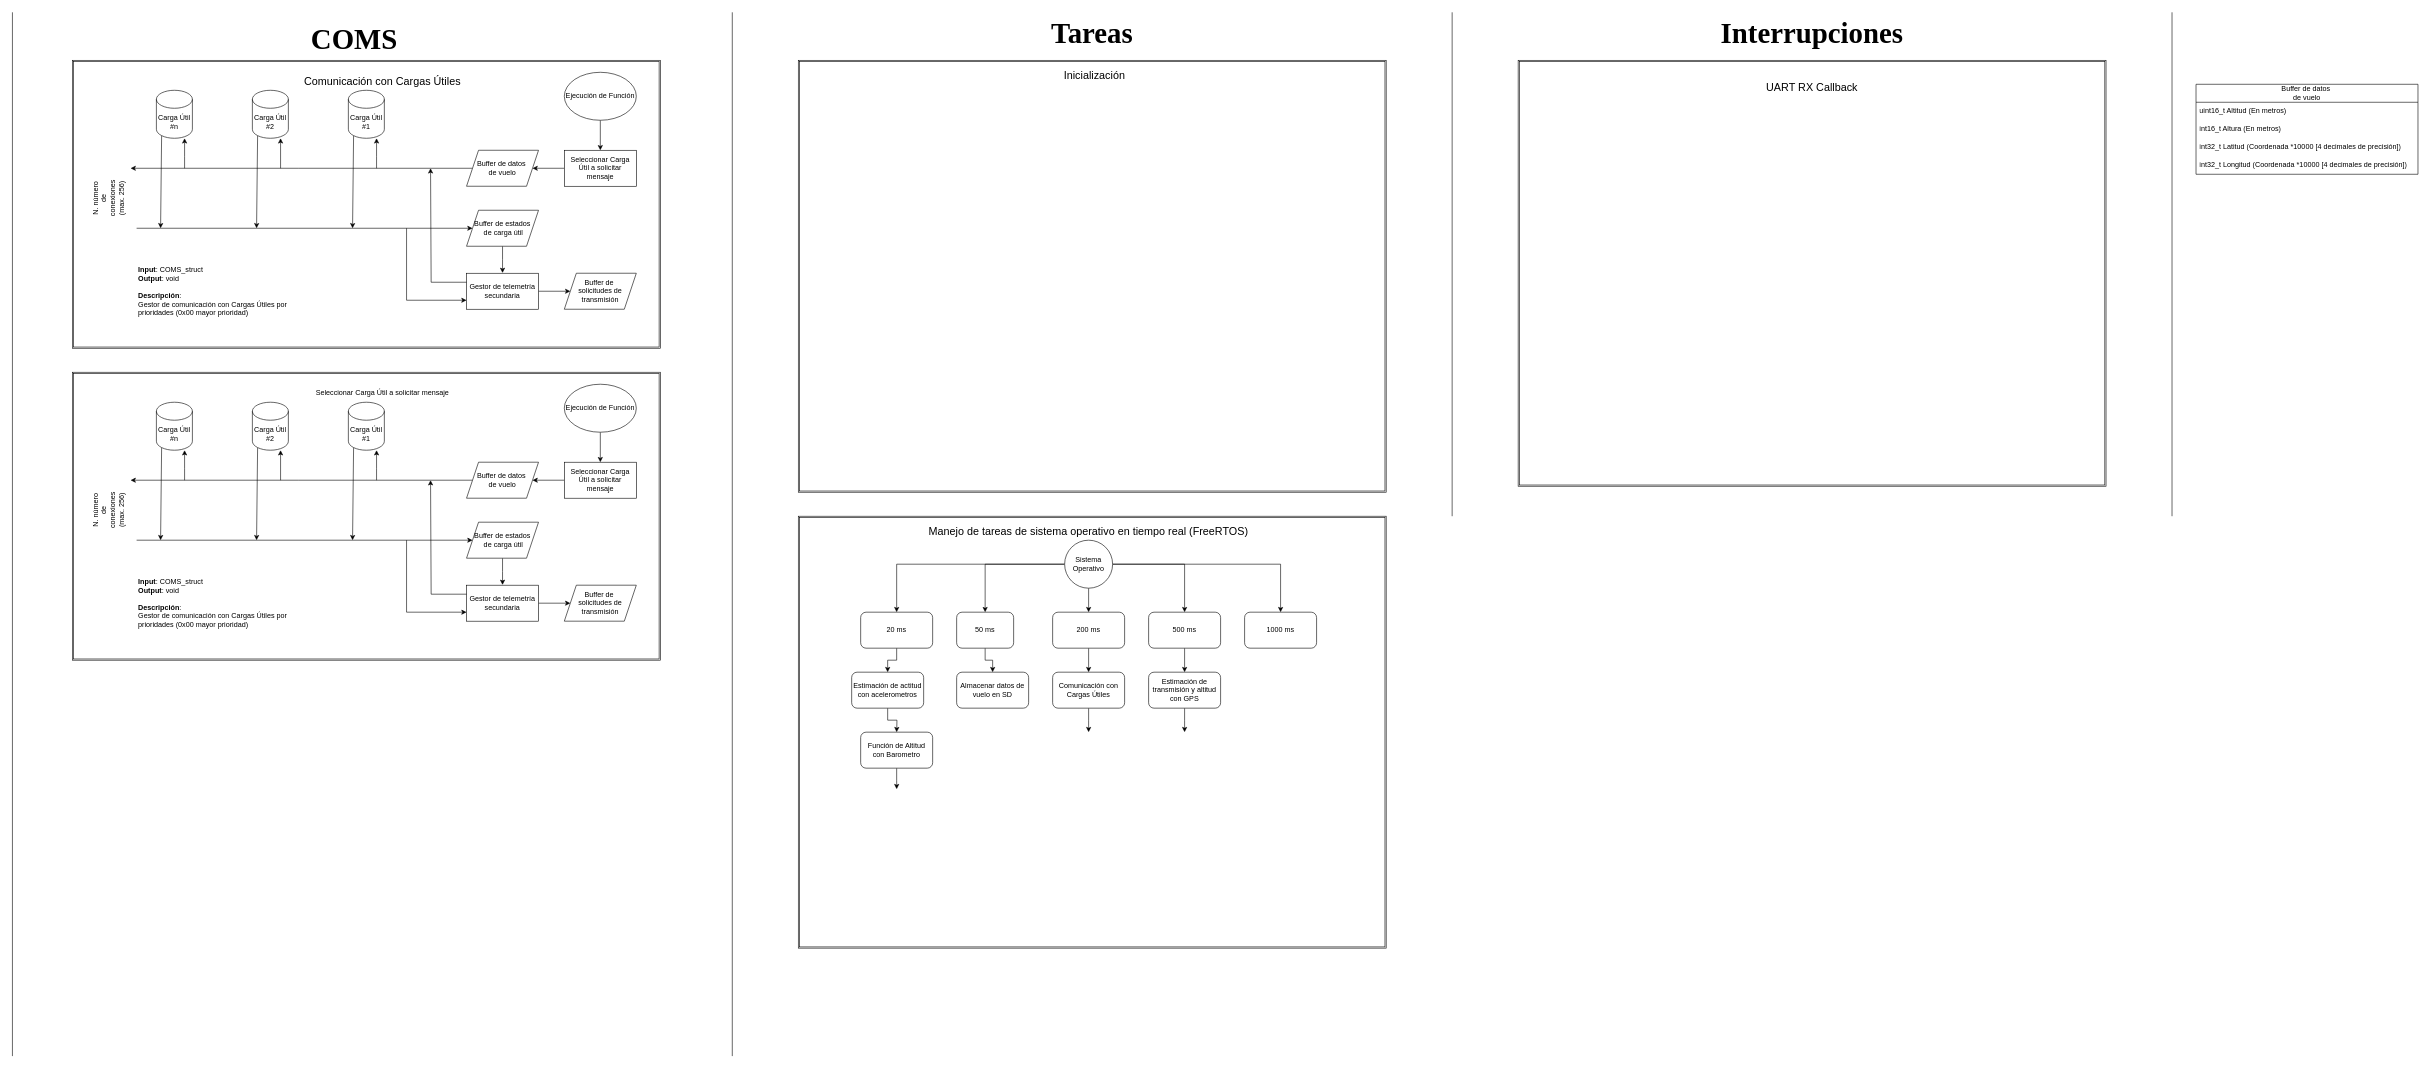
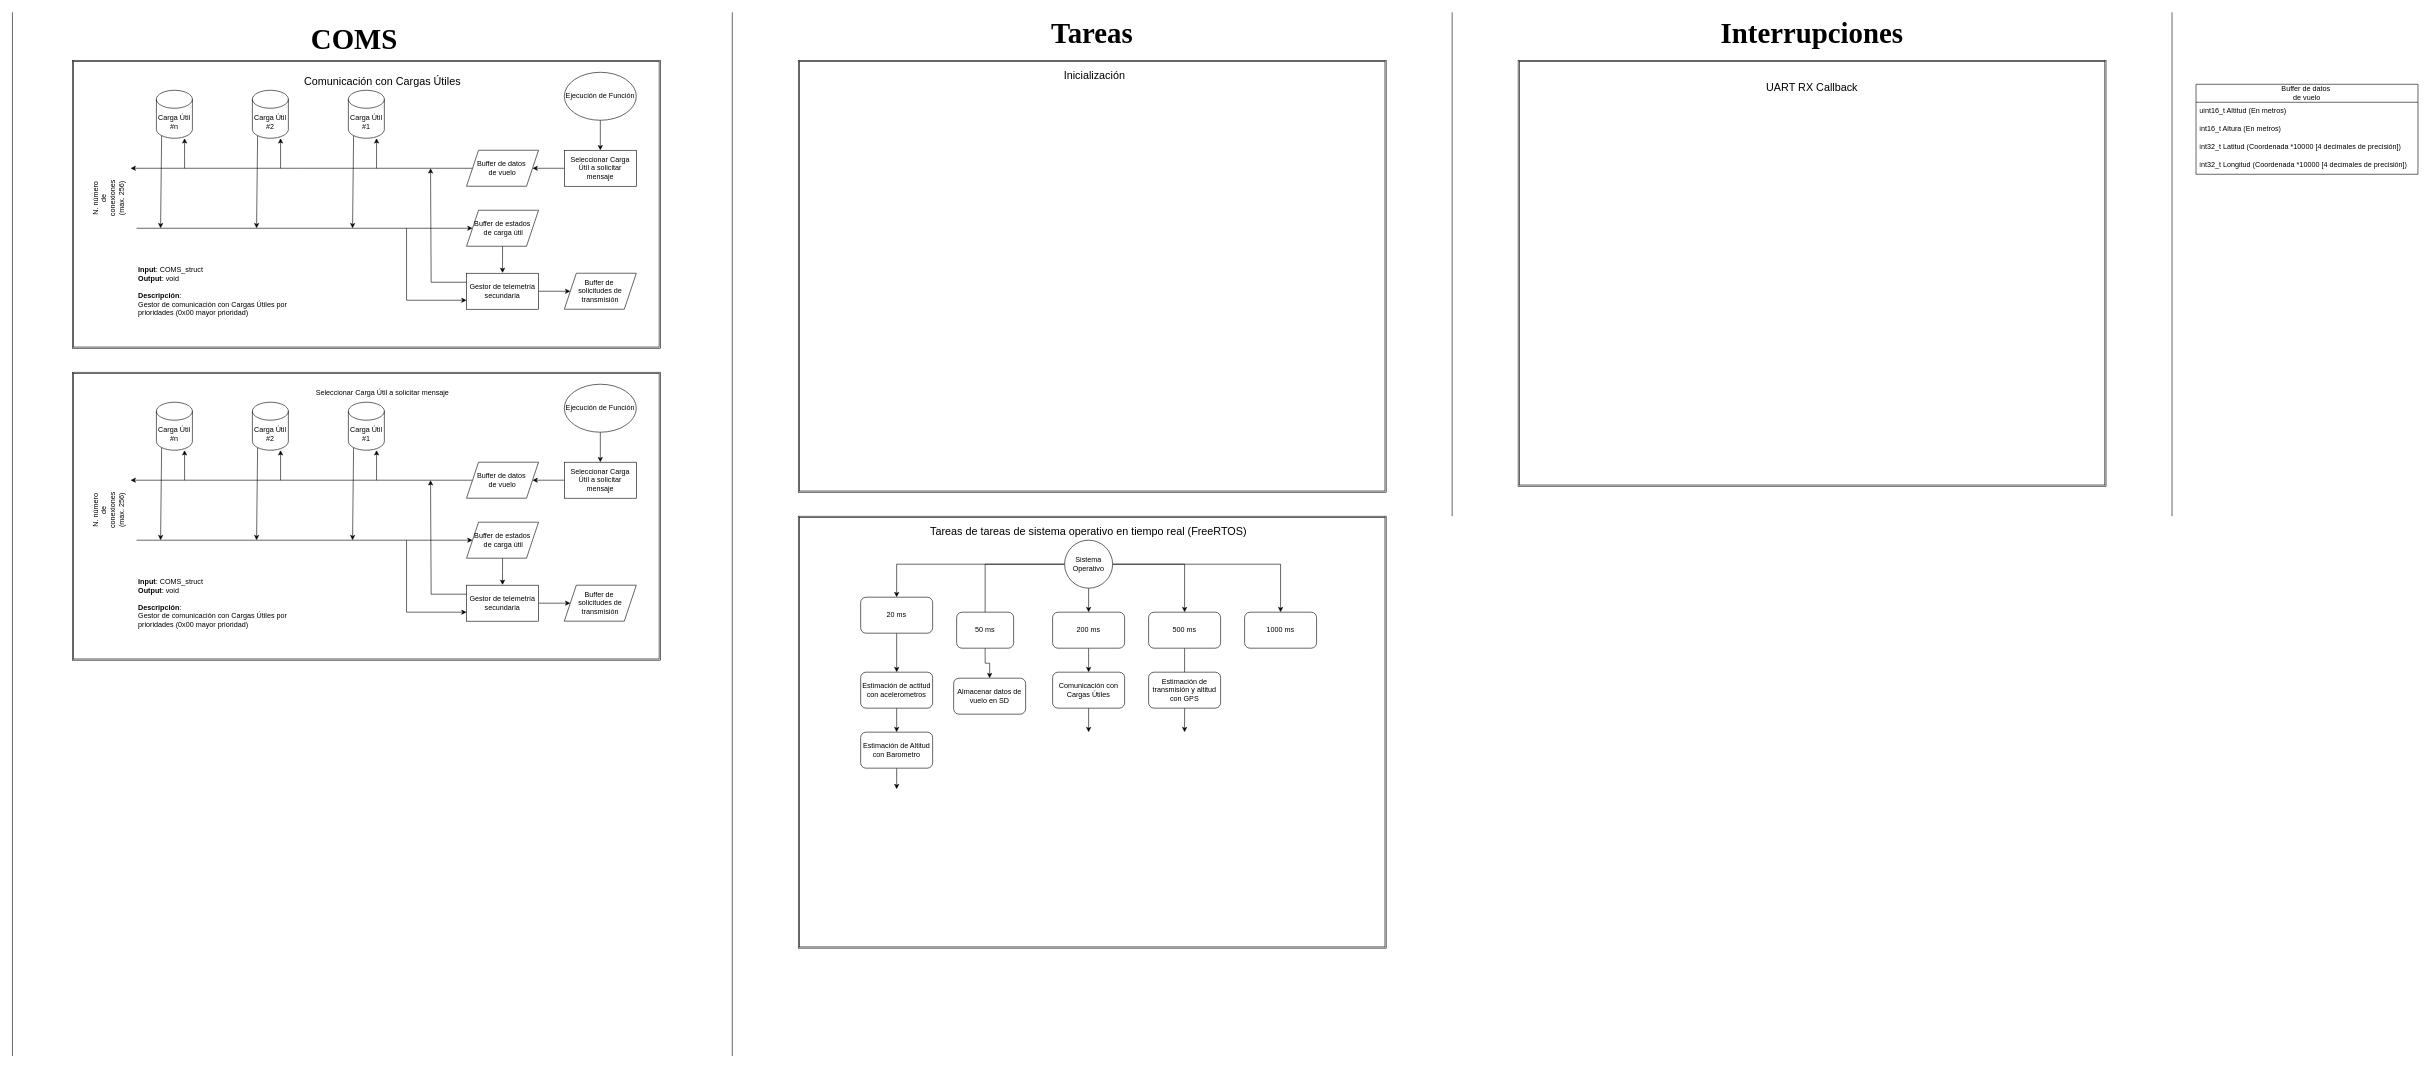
node "Manejo de tareas de sistema operativo en tiempo real (FreeRTOS)": label "Manejo de tareas de sistema operativo en tiempo real (FreeRTOS)" -> "Tareas de tareas de sistema operativo en tiempo real (FreeRTOS)"
edge "Sistema Operativo" -> "50 ms": arrowhead classic -> none
node "20 ms": moved (897, 630) -> (897, 615)
edge "500 ms" -> "Estimación de transmisión y altitud con GPS": arrowhead classic -> none
node "Estimación de actitud con acelerometros": moved (888, 690) -> (897, 690)
node "Almacenar datos de vuelo en SD": moved (993, 690) -> (990, 696)
node "Función de Altitud con Barometro": label "Función de Altitud con Barometro" -> "Estimación de Altitud con Barometro"
